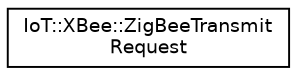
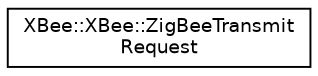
node "IoT::XBee::ZigBeeTransmit Request": label "IoT::XBee::ZigBeeTransmit Request" -> "XBee::XBee::ZigBeeTransmit Request"
